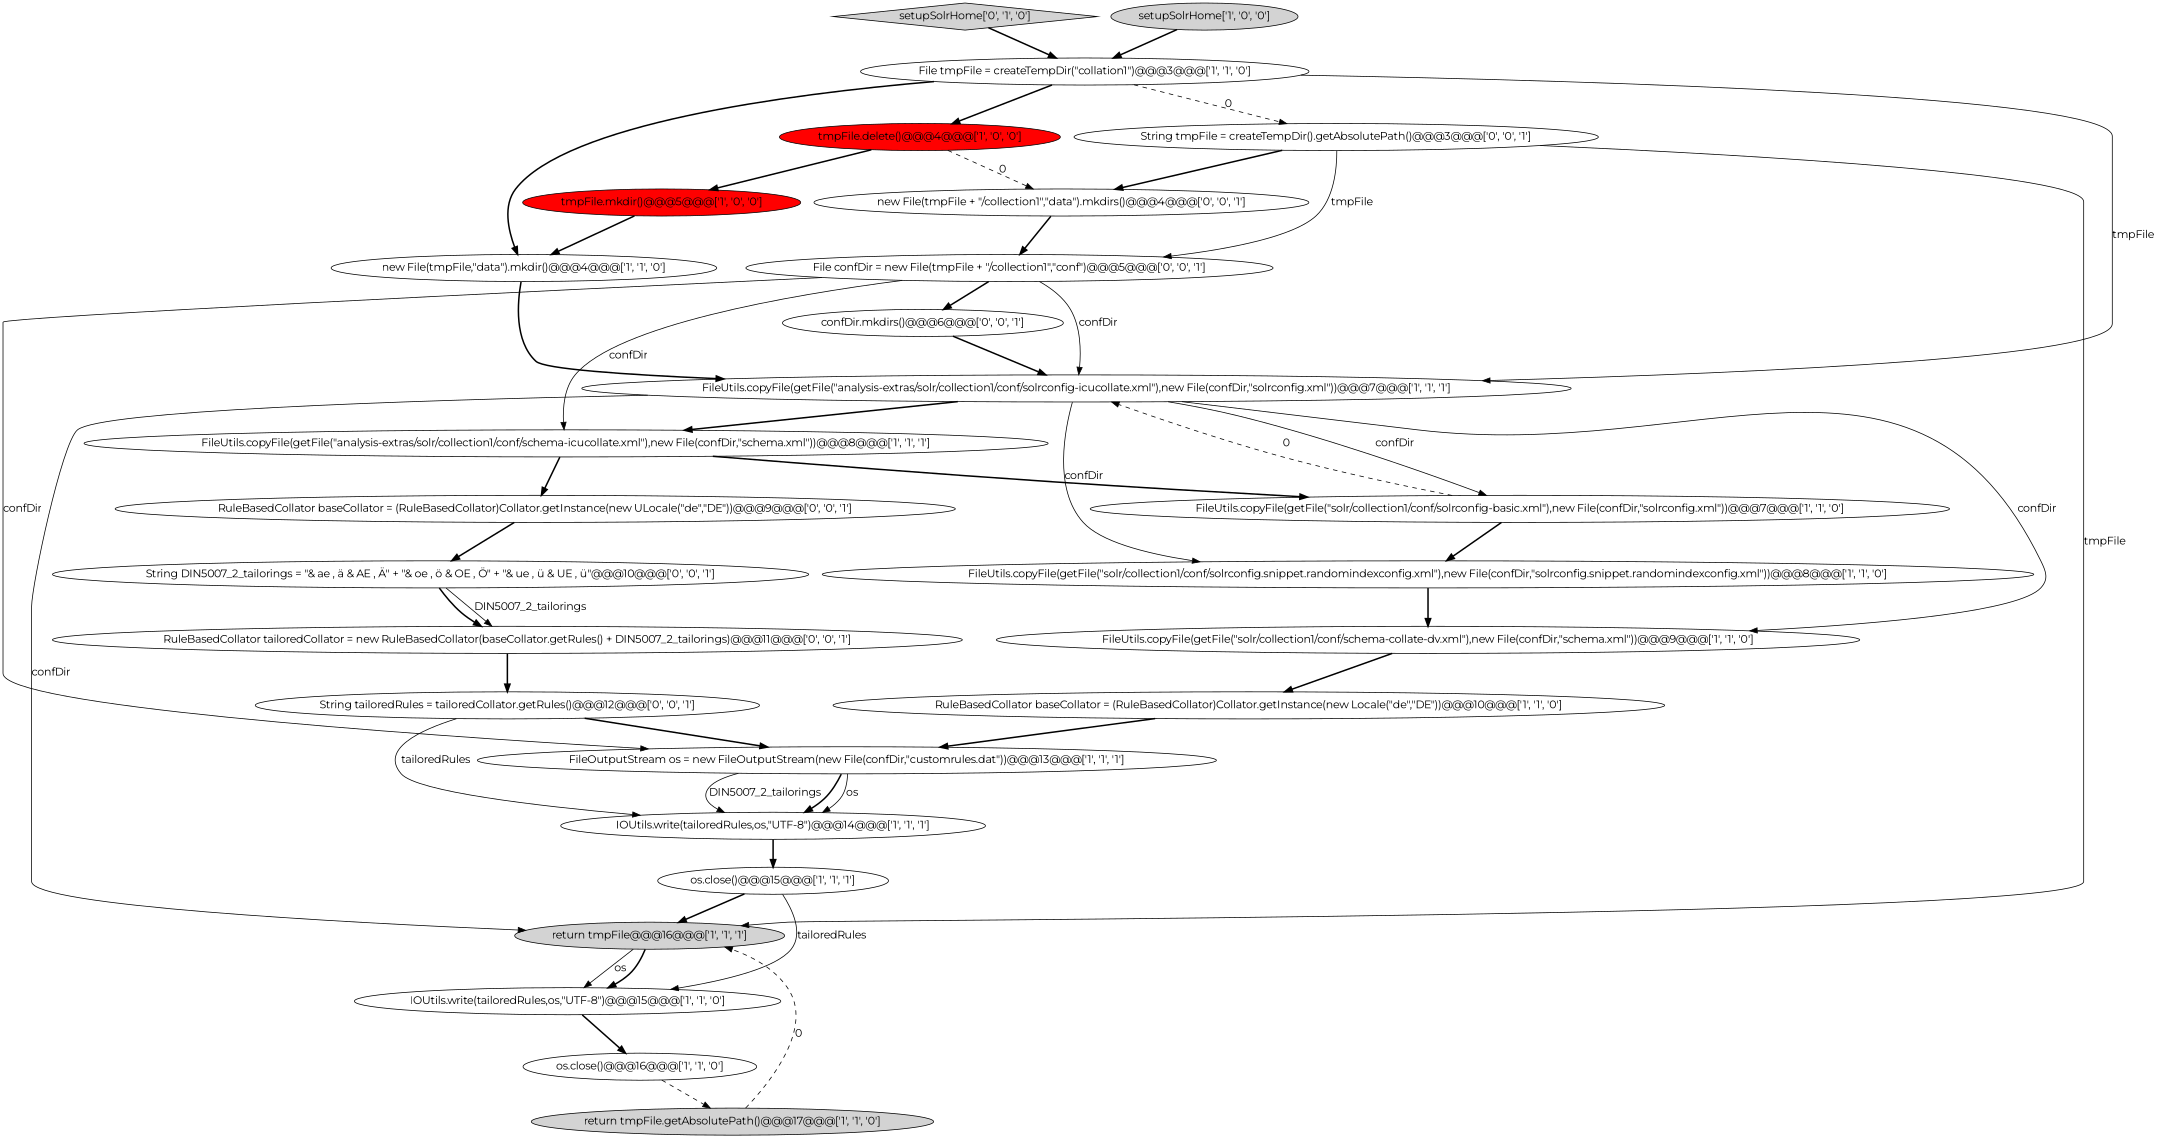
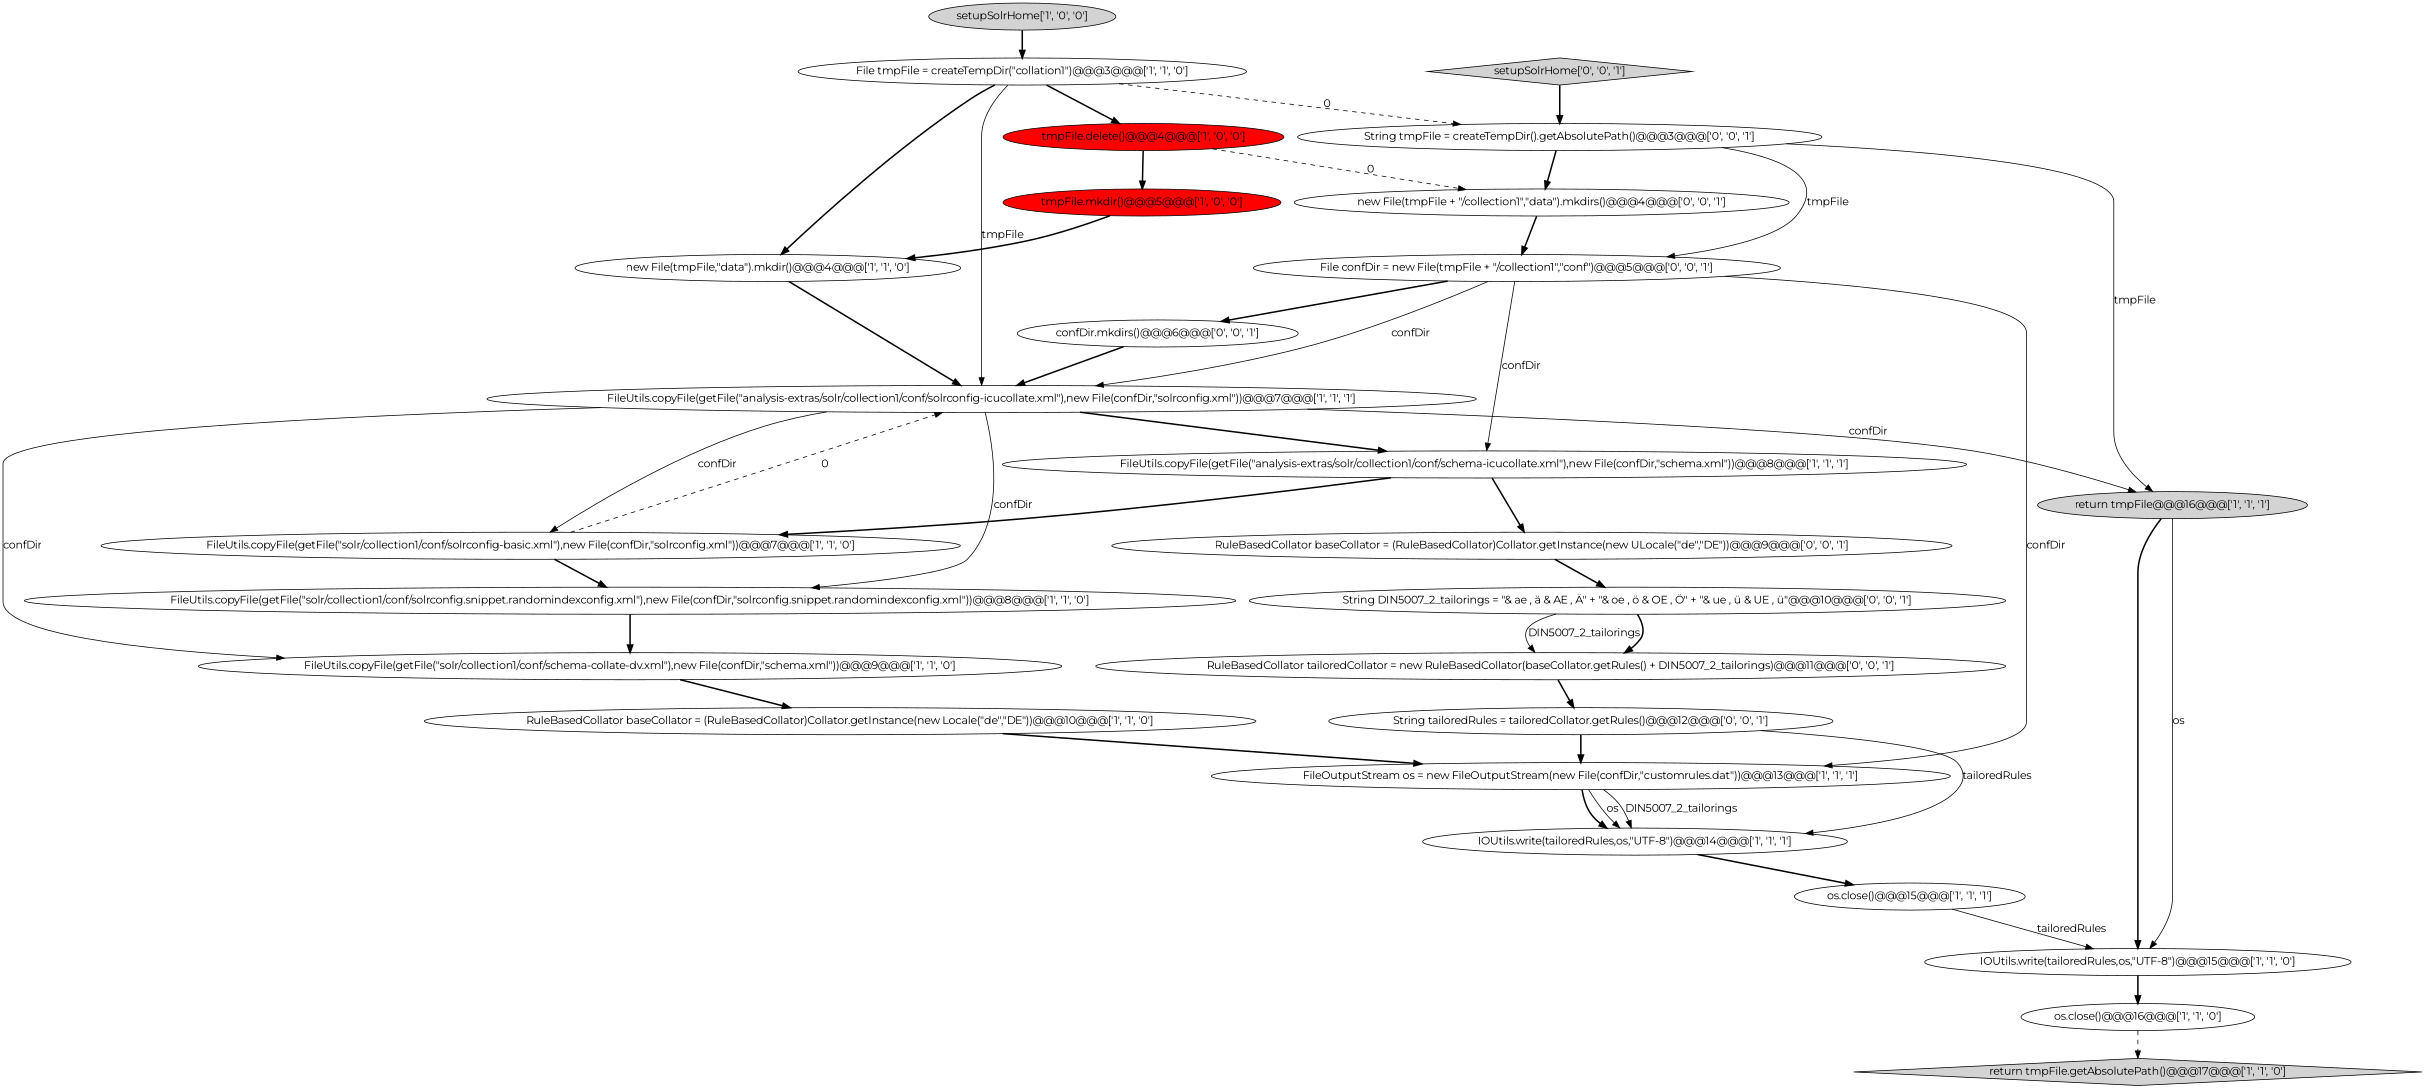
node "setupSolrHome['0', '1', '0']": removed
node "setupSolrHome['0', '0', '1']": added
edge "os.close()@@@15@@@['1', '1', '1']" -> "return tmpFile@@@16@@@['1', '1', '1']": removed
edge "return tmpFile.getAbsolutePath()@@@17@@@['1', '1', '0']" -> "return tmpFile@@@16@@@['1', '1', '1']": removed, label "0"
node "return tmpFile.getAbsolutePath()@@@17@@@['1', '1', '0']": shape ellipse -> diamond
